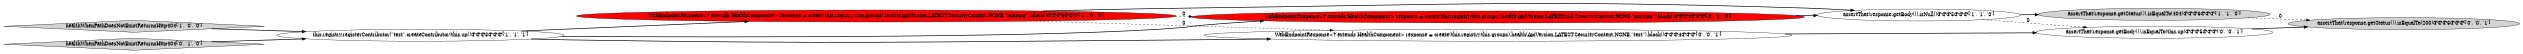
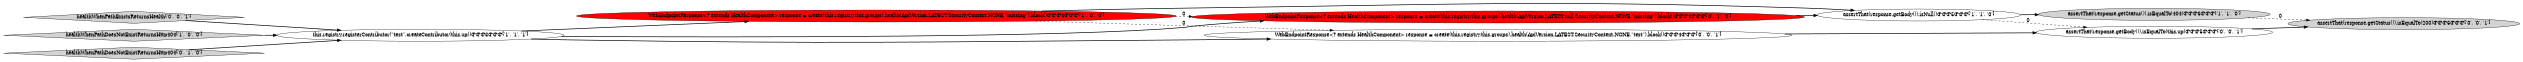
node "healthWhenPathExistsReturnsHealth['0', '0', '1']": added
